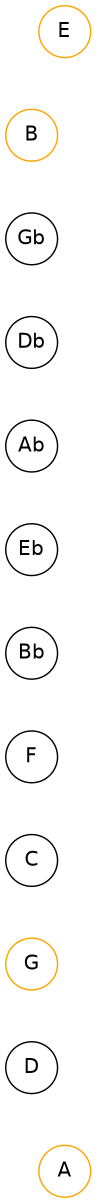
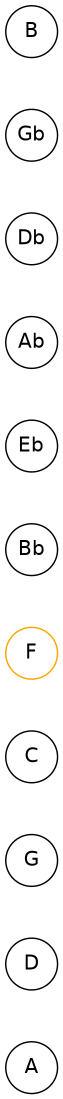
node "E": removed
node "B": color orange -> black
node "F": color black -> orange
node "G": color orange -> black
node "A": color orange -> black
